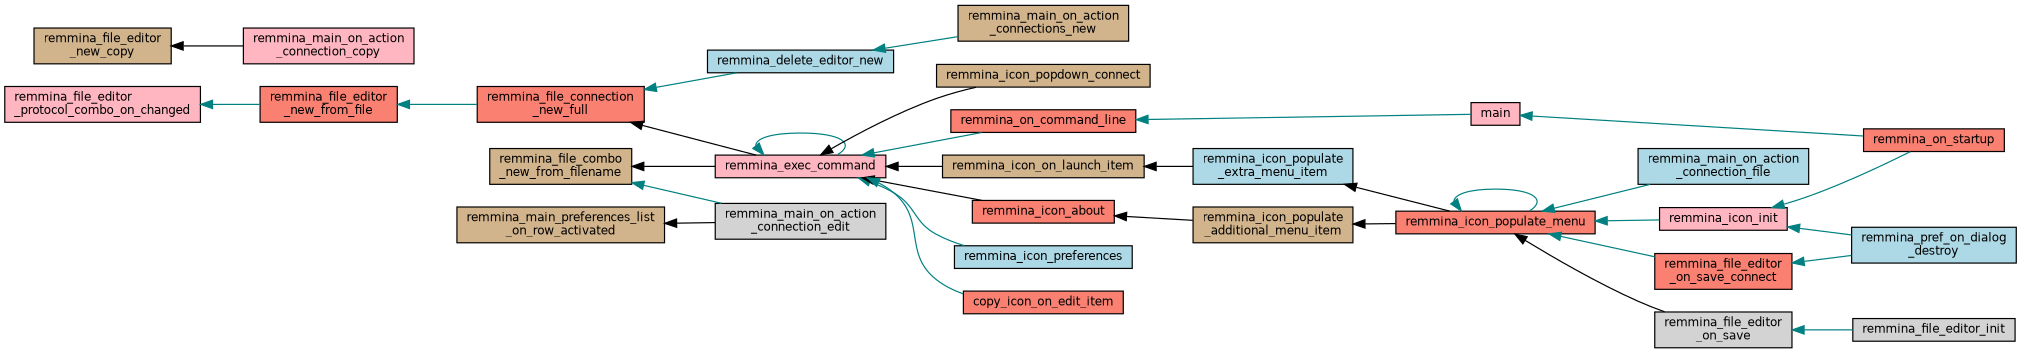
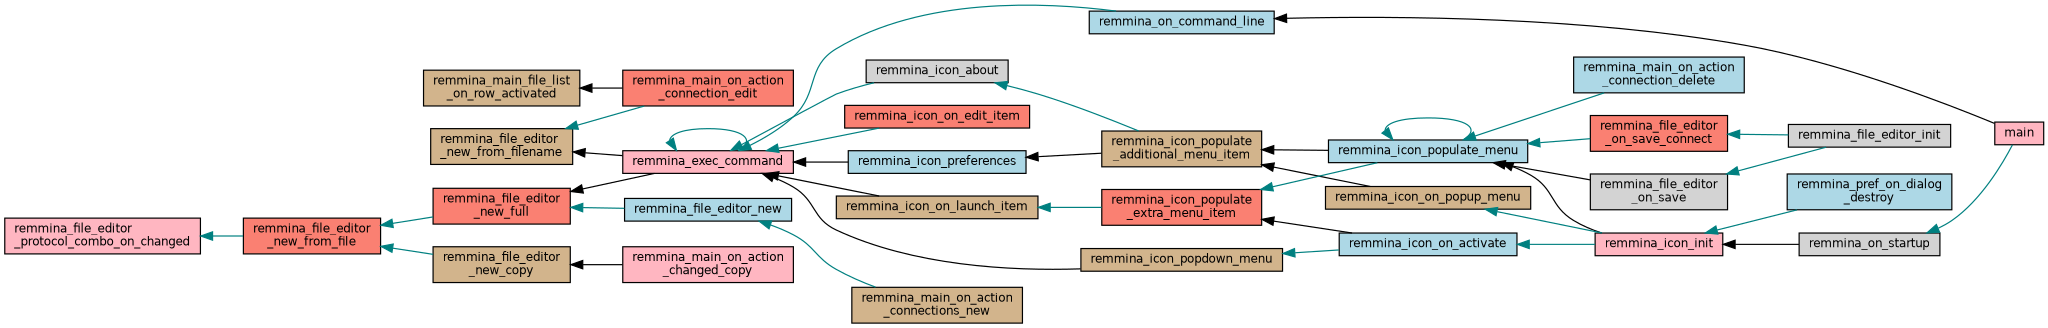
node "remmina_main_on_action _connection_copy": label "remmina_main_on_action _connection_copy" -> "remmina_main_on_action _changed_copy"
node "remmina_delete_editor_new": label "remmina_delete_editor_new" -> "remmina_file_editor_new"
node "remmina_icon_popdown_connect": label "remmina_icon_popdown_connect" -> "remmina_icon_popdown_menu"
node "remmina_file_connection _new_full": label "remmina_file_connection _new_full" -> "remmina_file_editor _new_full"
edge "main" -> "remmina_on_command_line": color teal -> black
node "remmina_on_command_line": fillcolor salmon -> lightblue
edge "remmina_on_startup" -> "main": reversed
node "remmina_on_startup": fillcolor salmon -> lightgrey
edge "remmina_icon_populate _additional_menu_item" -> "remmina_icon_preferences": added
node "remmina_file_combo _new_from_filename": label "remmina_file_combo _new_from_filename" -> "remmina_file_editor _new_from_filename"
edge "remmina_icon_populate _extra_menu_item" -> "remmina_icon_on_launch_item": color black -> teal
node "remmina_icon_populate _extra_menu_item": fillcolor lightblue -> salmon
node "remmina_main_on_action _connection_file": label "remmina_main_on_action _connection_file" -> "remmina_main_on_action _connection_delete"
edge "remmina_on_startup" -> "remmina_icon_init": color teal -> black
edge "remmina_icon_about" -> "remmina_exec_command": color black -> teal
node "remmina_icon_on_popup_menu": added
edge "remmina_icon_populate_menu" -> "remmina_icon_populate _extra_menu_item": color black -> teal
node "remmina_icon_about": fillcolor salmon -> lightgrey
edge "remmina_icon_populate _additional_menu_item" -> "remmina_icon_about": color black -> teal
edge "remmina_icon_preferences" -> "remmina_exec_command": color teal -> black
edge "remmina_icon_init" -> "remmina_icon_populate_menu": color teal -> black
node "remmina_main_on_action _connection_edit": fillcolor lightgrey -> salmon
node "remmina_icon_populate_menu": fillcolor salmon -> lightblue
node "remmina_main_preferences_list _on_row_activated": label "remmina_main_preferences_list _on_row_activated" -> "remmina_main_file_list _on_row_activated"
node "remmina_icon_on_activate": added
edge "remmina_file_editor _new_copy" -> "remmina_file_editor _new_from_file": added
edge "remmina_pref_on_dialog _destroy" -> "remmina_file_editor _on_save_connect": now "remmina_file_editor_init" -> "remmina_file_editor _on_save_connect"
node "copy_icon_on_edit_item": label "copy_icon_on_edit_item" -> "remmina_icon_on_edit_item"
